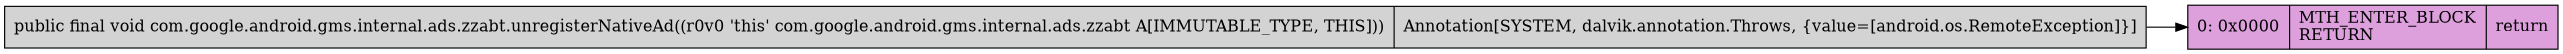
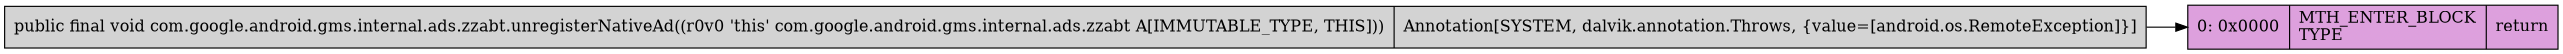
node "0: 0x0000": text "RETURN" -> "TYPE"
